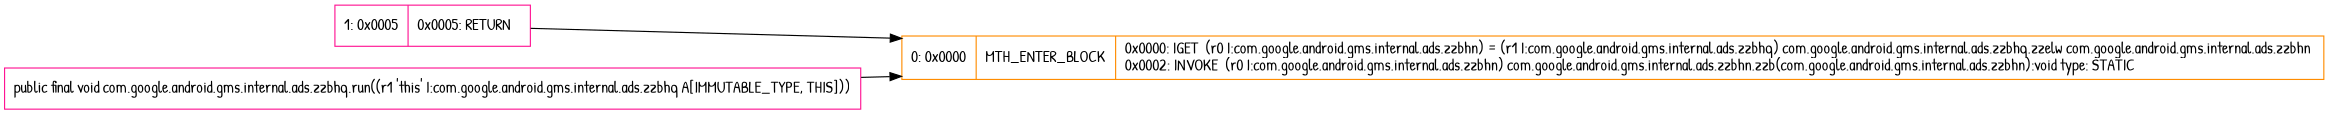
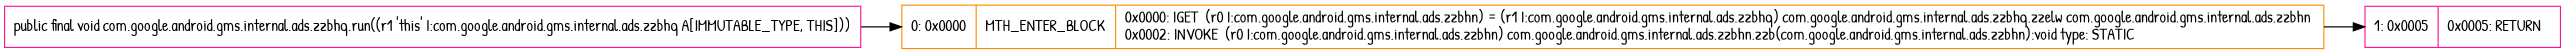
edge "1: 0x0005" -> "0: 0x0000": reversed
